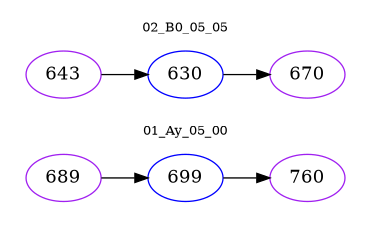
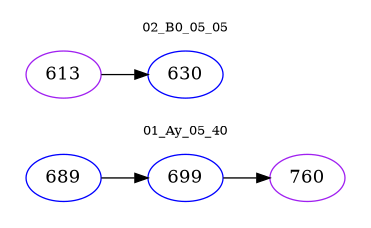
node "643": label "643" -> "613"
node "670": removed
cluster "01_Ay_05_00": label "01_Ay_05_00" -> "01_Ay_05_40"
node "689": color purple -> blue
